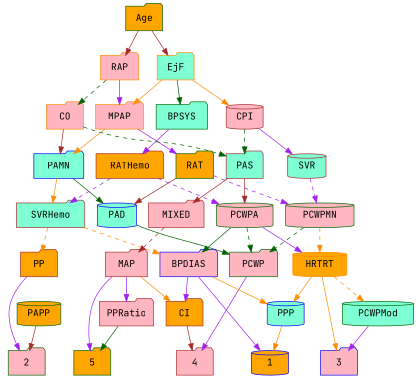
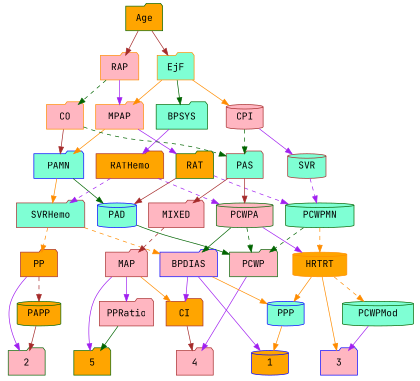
node "PCWPMN": fillcolor lightpink -> aquamarine
edge "PP" -> "PAPP": added
